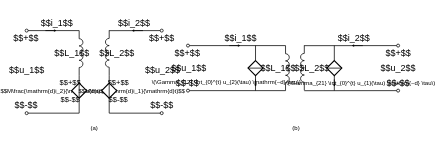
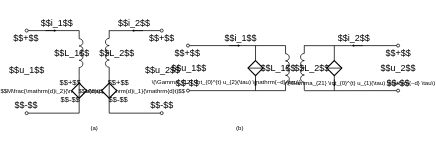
node "(b)": moved (296, 128) -> (239, 128)
